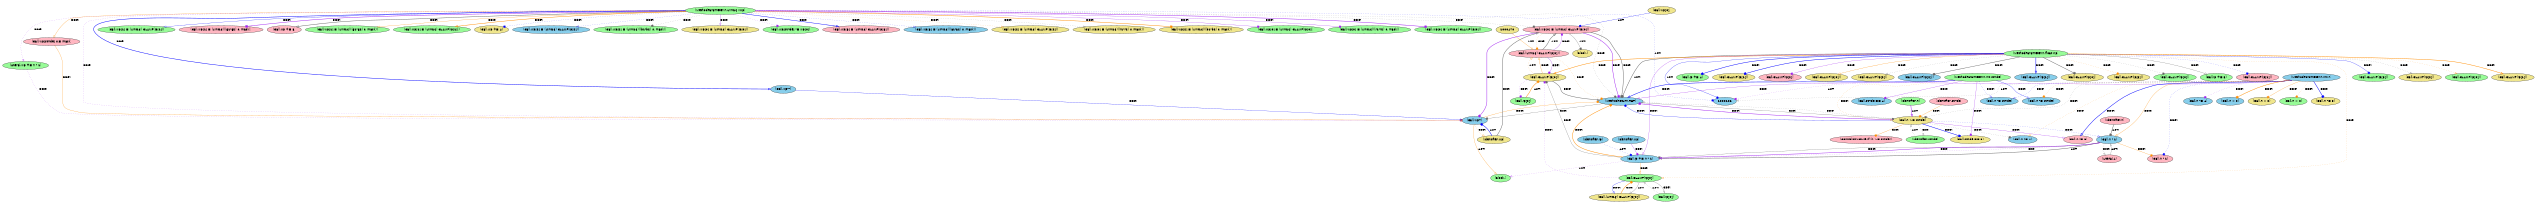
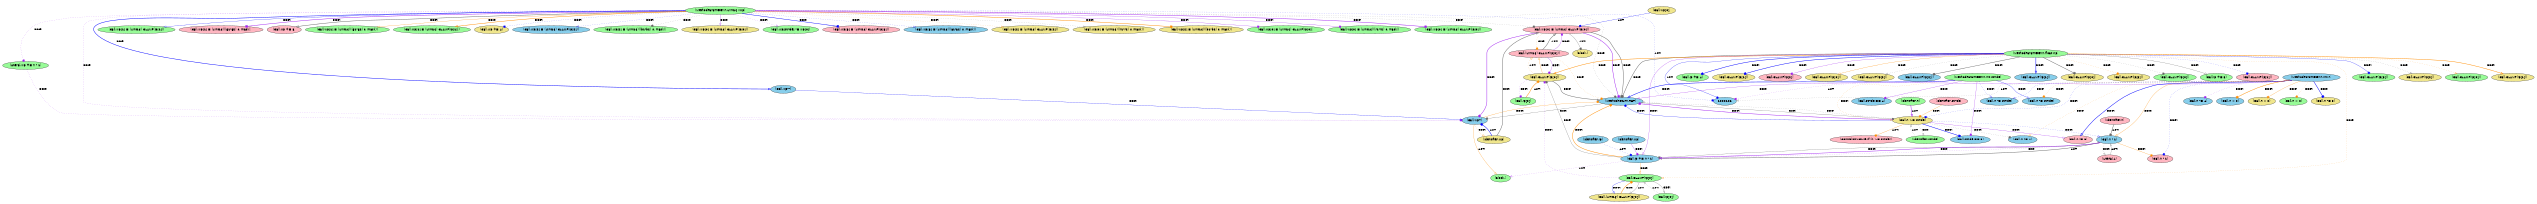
edge "(MethodParameterIn,uint16 *wp)" -> "(Literal,wp += n - 1)": arrowhead onormal -> box
edge "(MethodParameterIn,uint16 *wp)" -> "(Call,wp[stride] -= wp[0])": arrowhead box -> onormal
edge "(MethodParameterIn,uint16 *wp)" -> "(Call,wp[3] = (uint16) CLAMP(ip[3]))": arrowhead onormal -> box
node "1000470": removed
node "(Call,wp[stride] &= mask)": removed
edge "(MethodParameterIn,float *ip)" -> "(MethodReturn,RET)": label "AST: " -> "DDG: "
edge "(MethodParameterIn,int n)" -> "(Call,n >= stride)": color gray40 -> blue
edge "(Call,n >= stride)" -> "(ControlStructure,if (n >= stride))": label "CFG: " -> "AST: "
node "(Call,stride == 3)": fillcolor khaki -> skyblue
